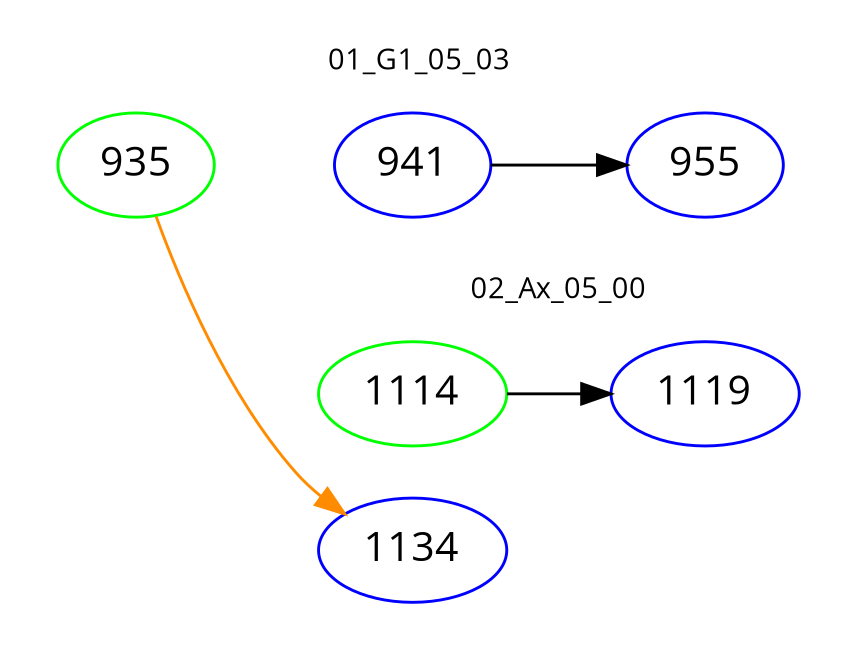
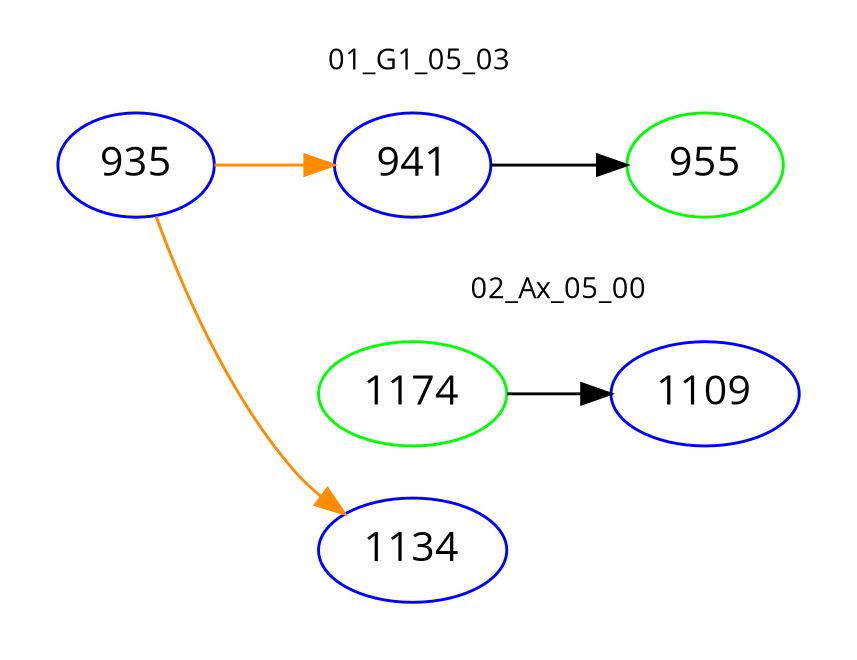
node "935": color green -> blue
edge "935" -> "941": added
node "955": color blue -> green
node "1114": label "1114" -> "1174"
node "1119": label "1119" -> "1109"
